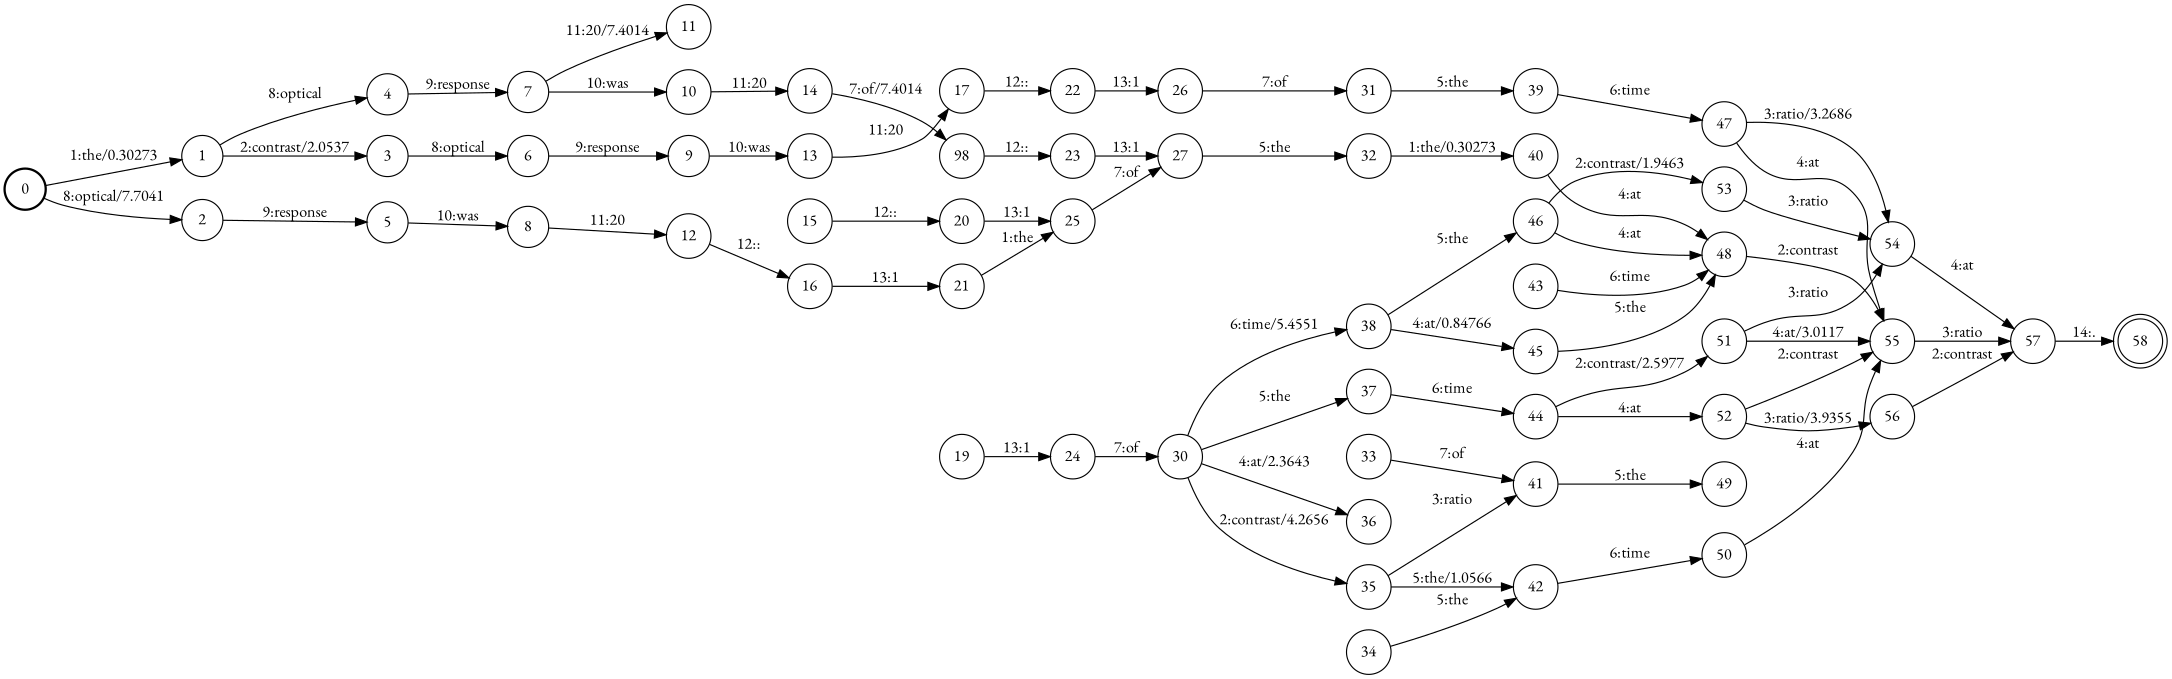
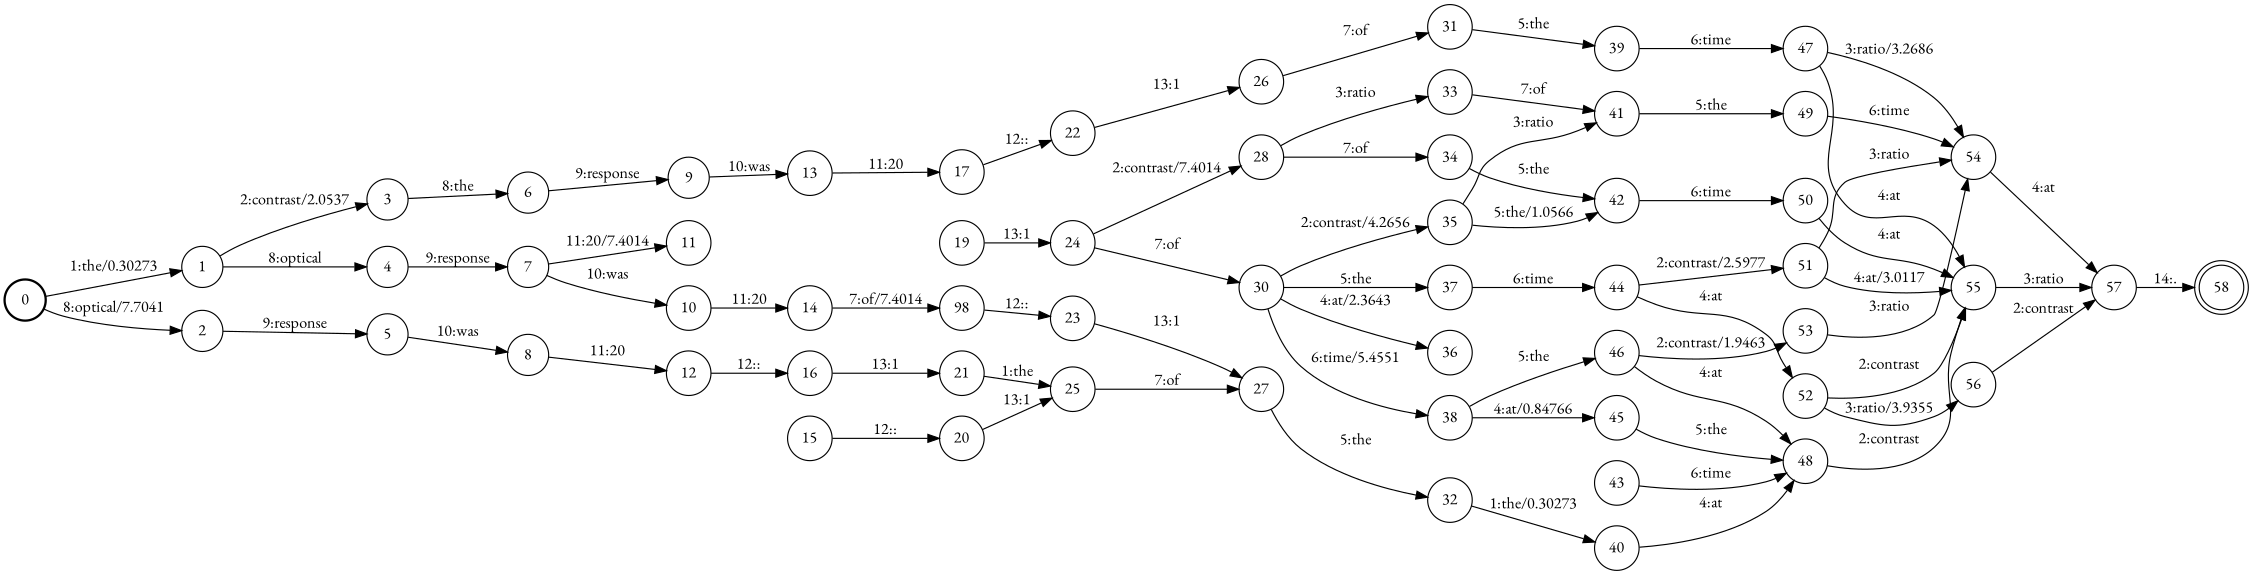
edge "49" -> "54": added, label "6:time"
edge "3" -> "6": label "8:optical" -> "8:the"
node "28": added
